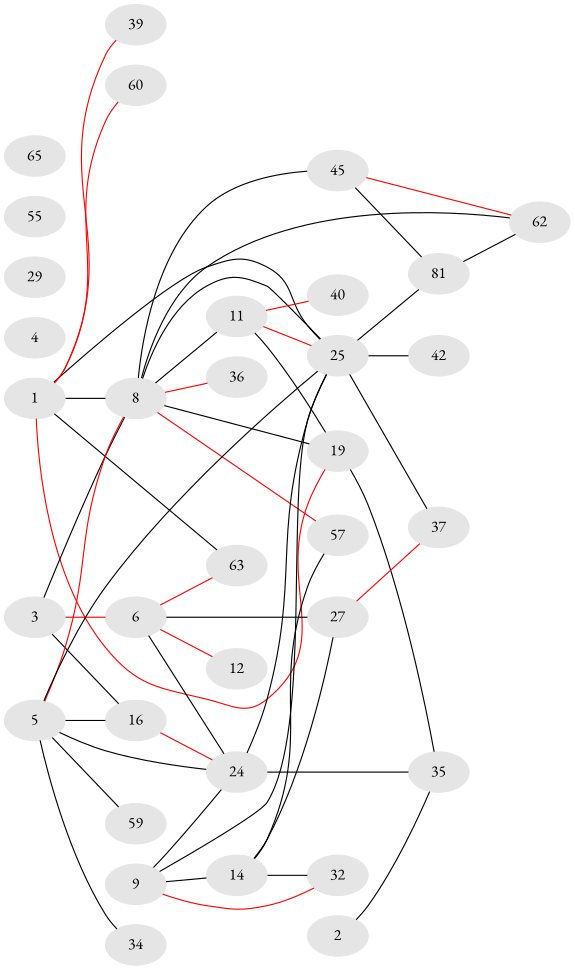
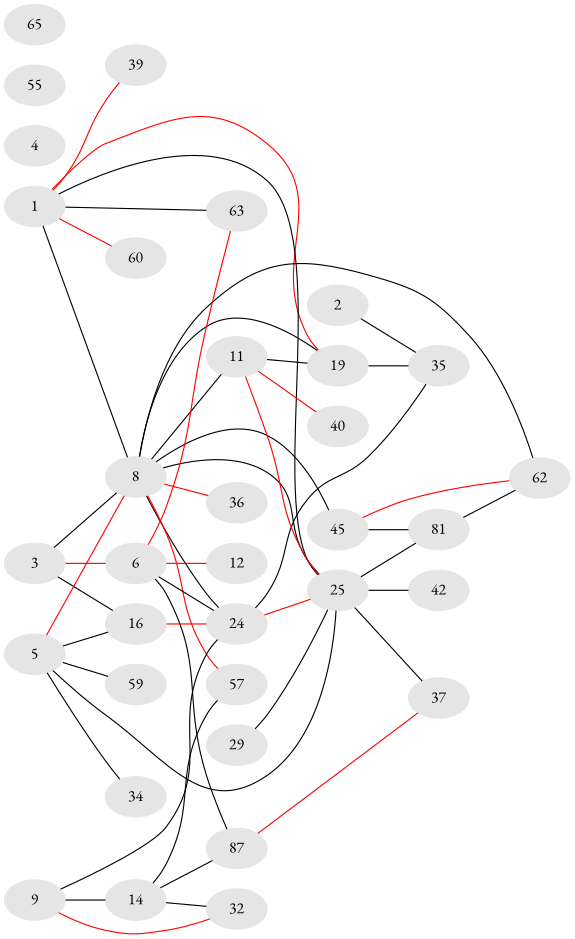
edge "25" -- "24": color black -> red
node "27": label "27" -> "87"
edge "5" -- "24": now "8" -- "24"
edge "25" -- "9": now "25" -- "29"
